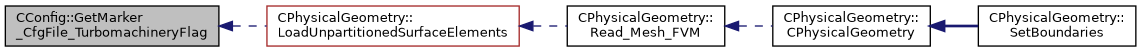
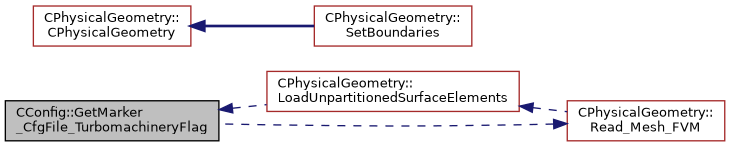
node "CPhysicalGeometry:: Read_Mesh_FVM": color black -> brown
edge "CPhysicalGeometry:: CPhysicalGeometry" -> "CPhysicalGeometry:: Read_Mesh_FVM": now "CConfig::GetMarker _CfgFile_TurbomachineryFlag" -> "CPhysicalGeometry:: Read_Mesh_FVM"
node "CPhysicalGeometry:: CPhysicalGeometry": color black -> brown
node "CPhysicalGeometry:: SetBoundaries": color black -> brown
